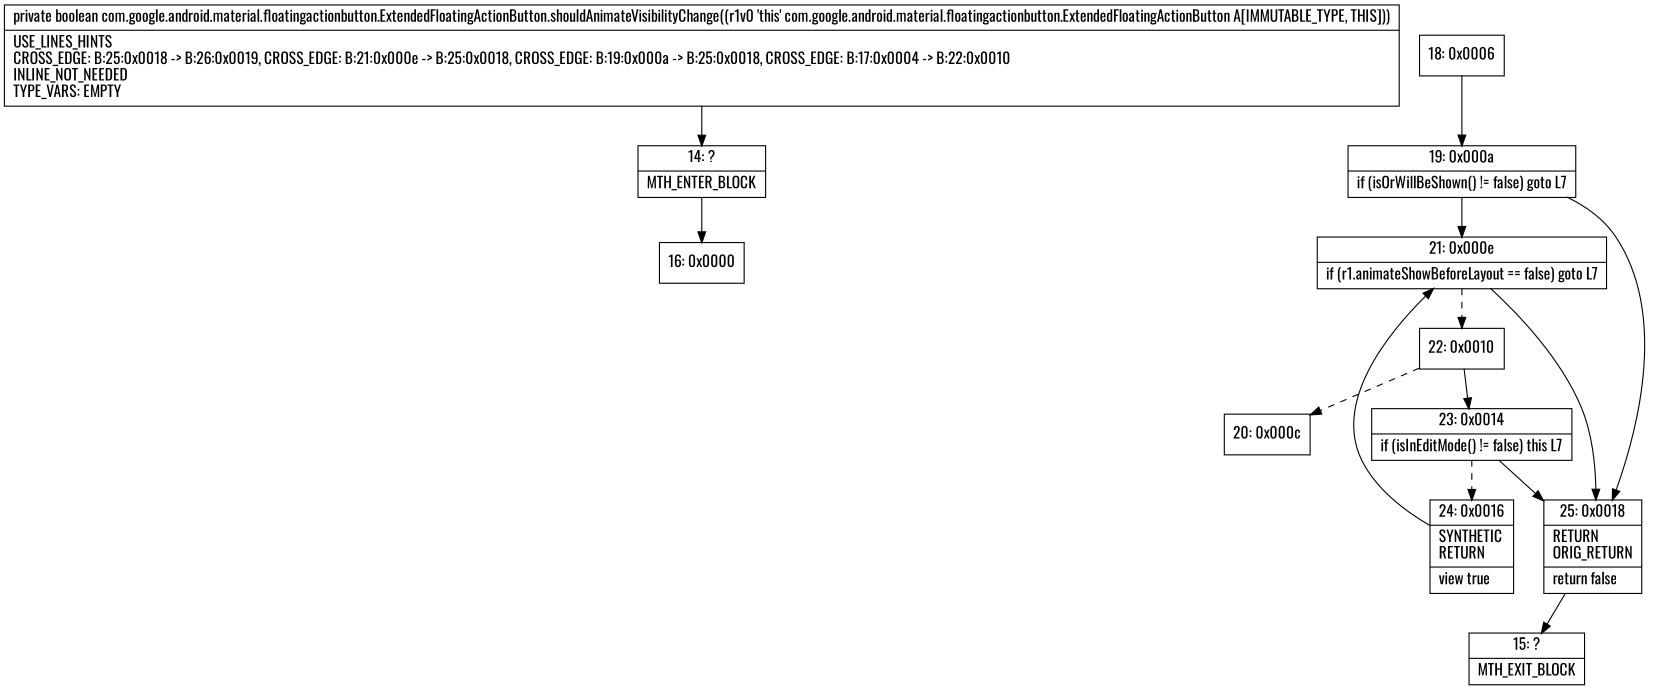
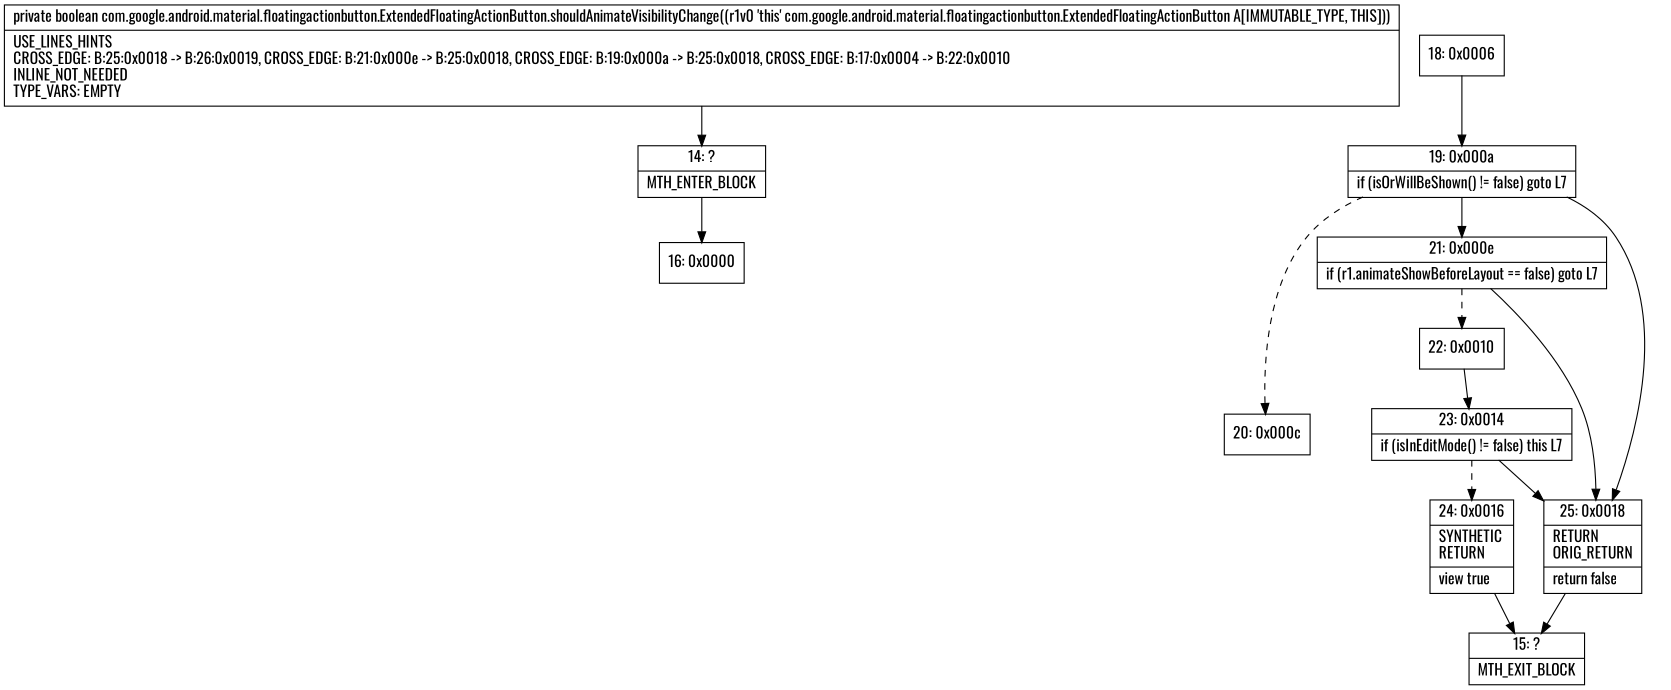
edge "22: 0x0010" -> "20: 0x000c": now "19: 0x000a" -> "20: 0x000c"
edge "24: 0x0016" -> "21: 0x000e": now "24: 0x0016" -> "15: ?"
